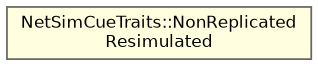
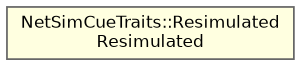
node "NetSimCueTraits::NonReplicated Resimulated": label "NetSimCueTraits::NonReplicated Resimulated" -> "NetSimCueTraits::Resimulated Resimulated"
